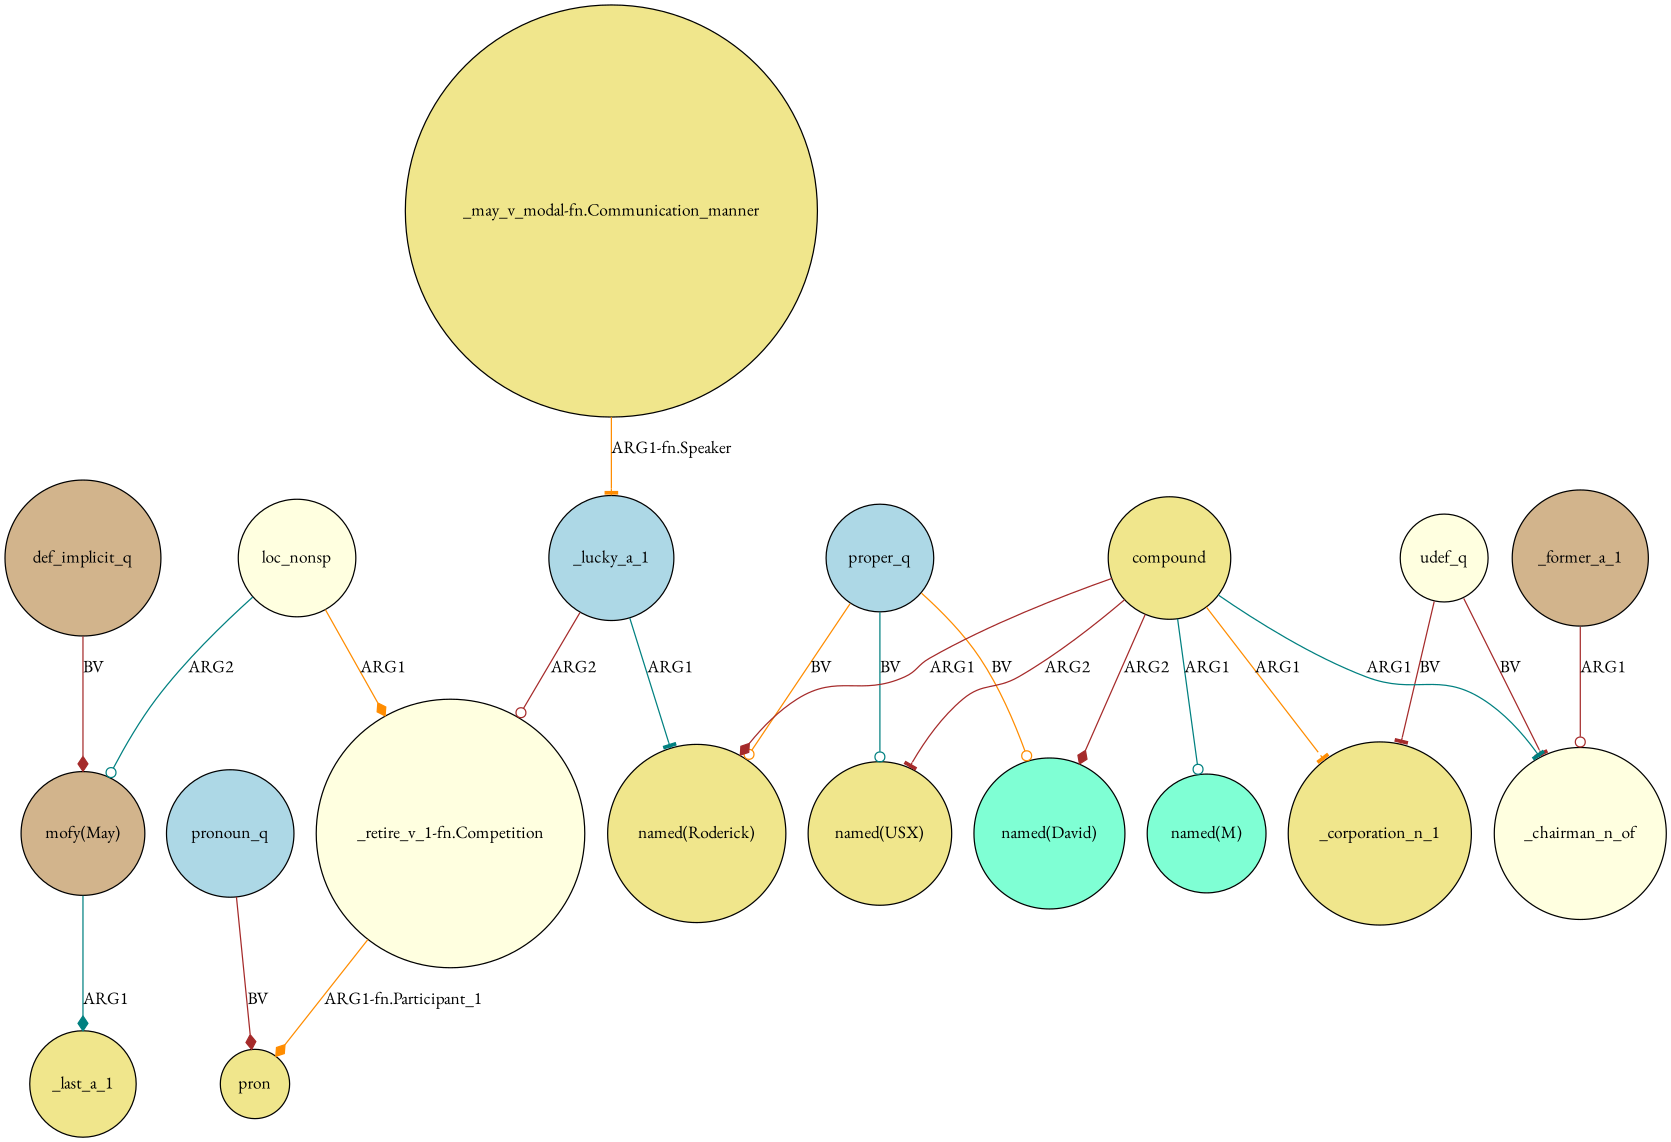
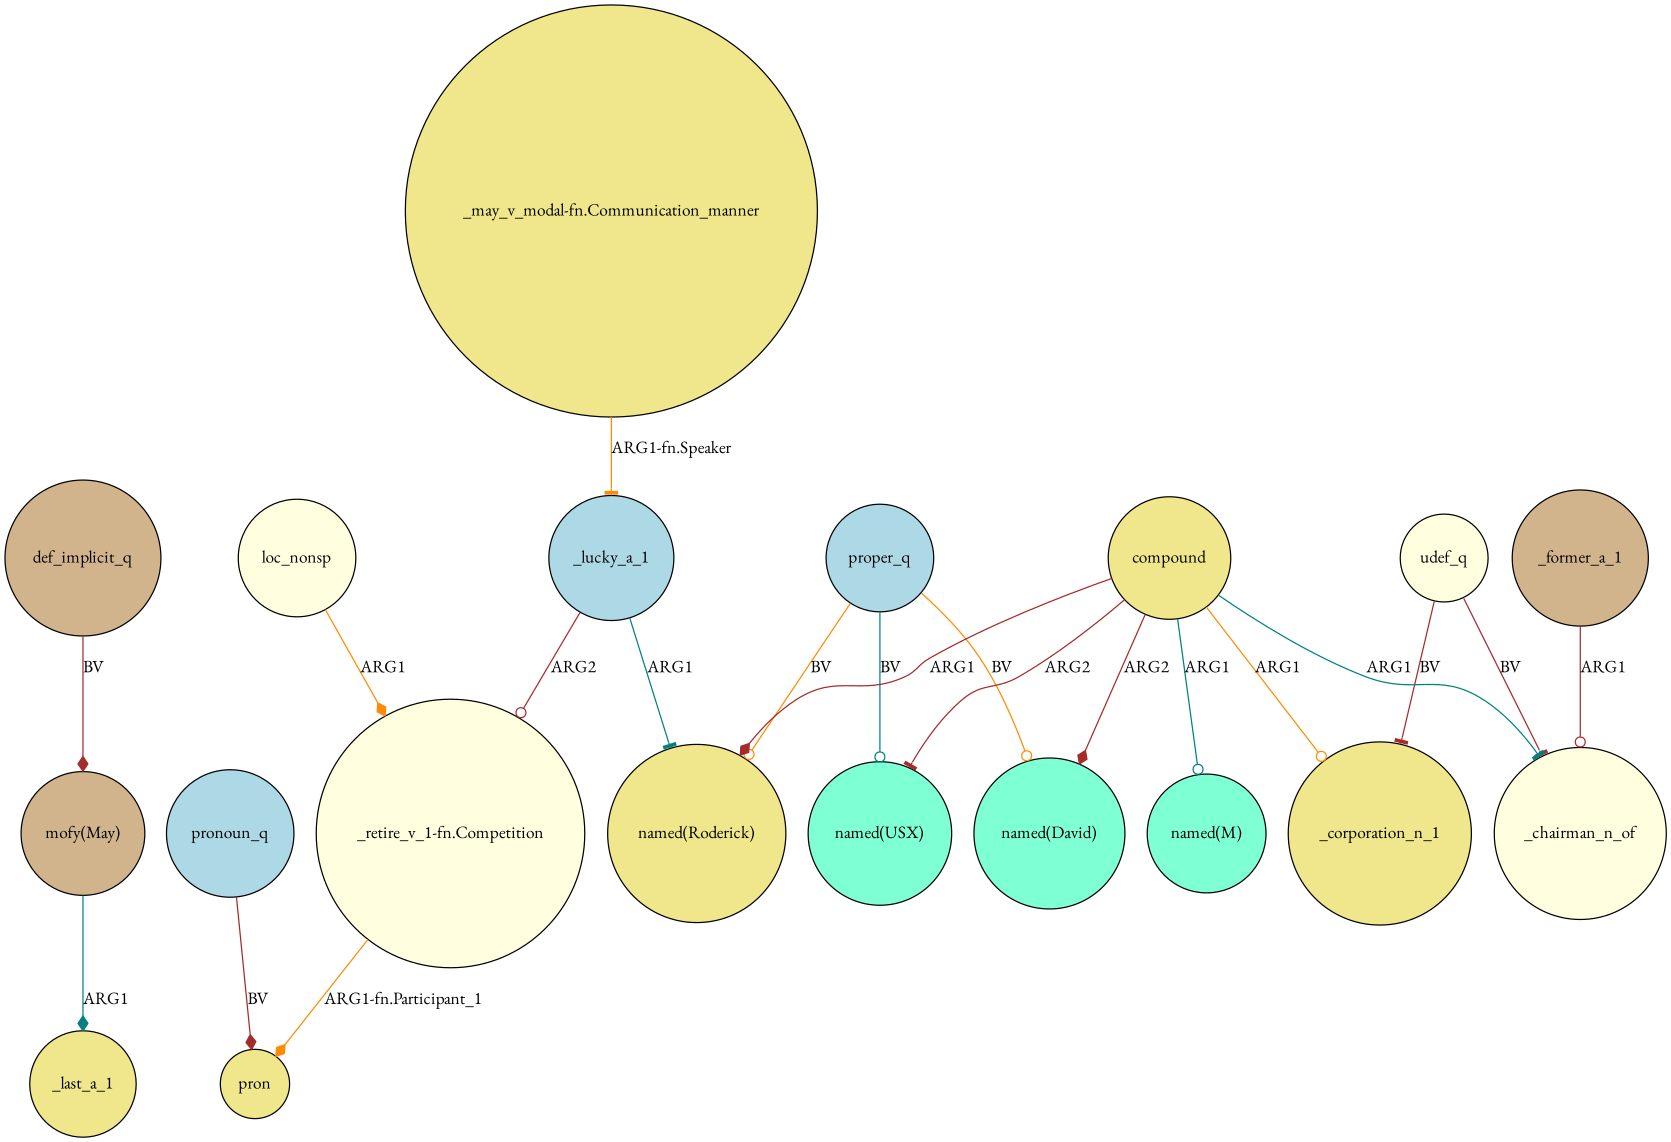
edge "loc_nonsp" -> "mofy(May)": removed, label "ARG2"
edge "compound" -> "_corporation_n_1": arrowhead tee -> odot
node "named(USX)": fillcolor khaki -> aquamarine
